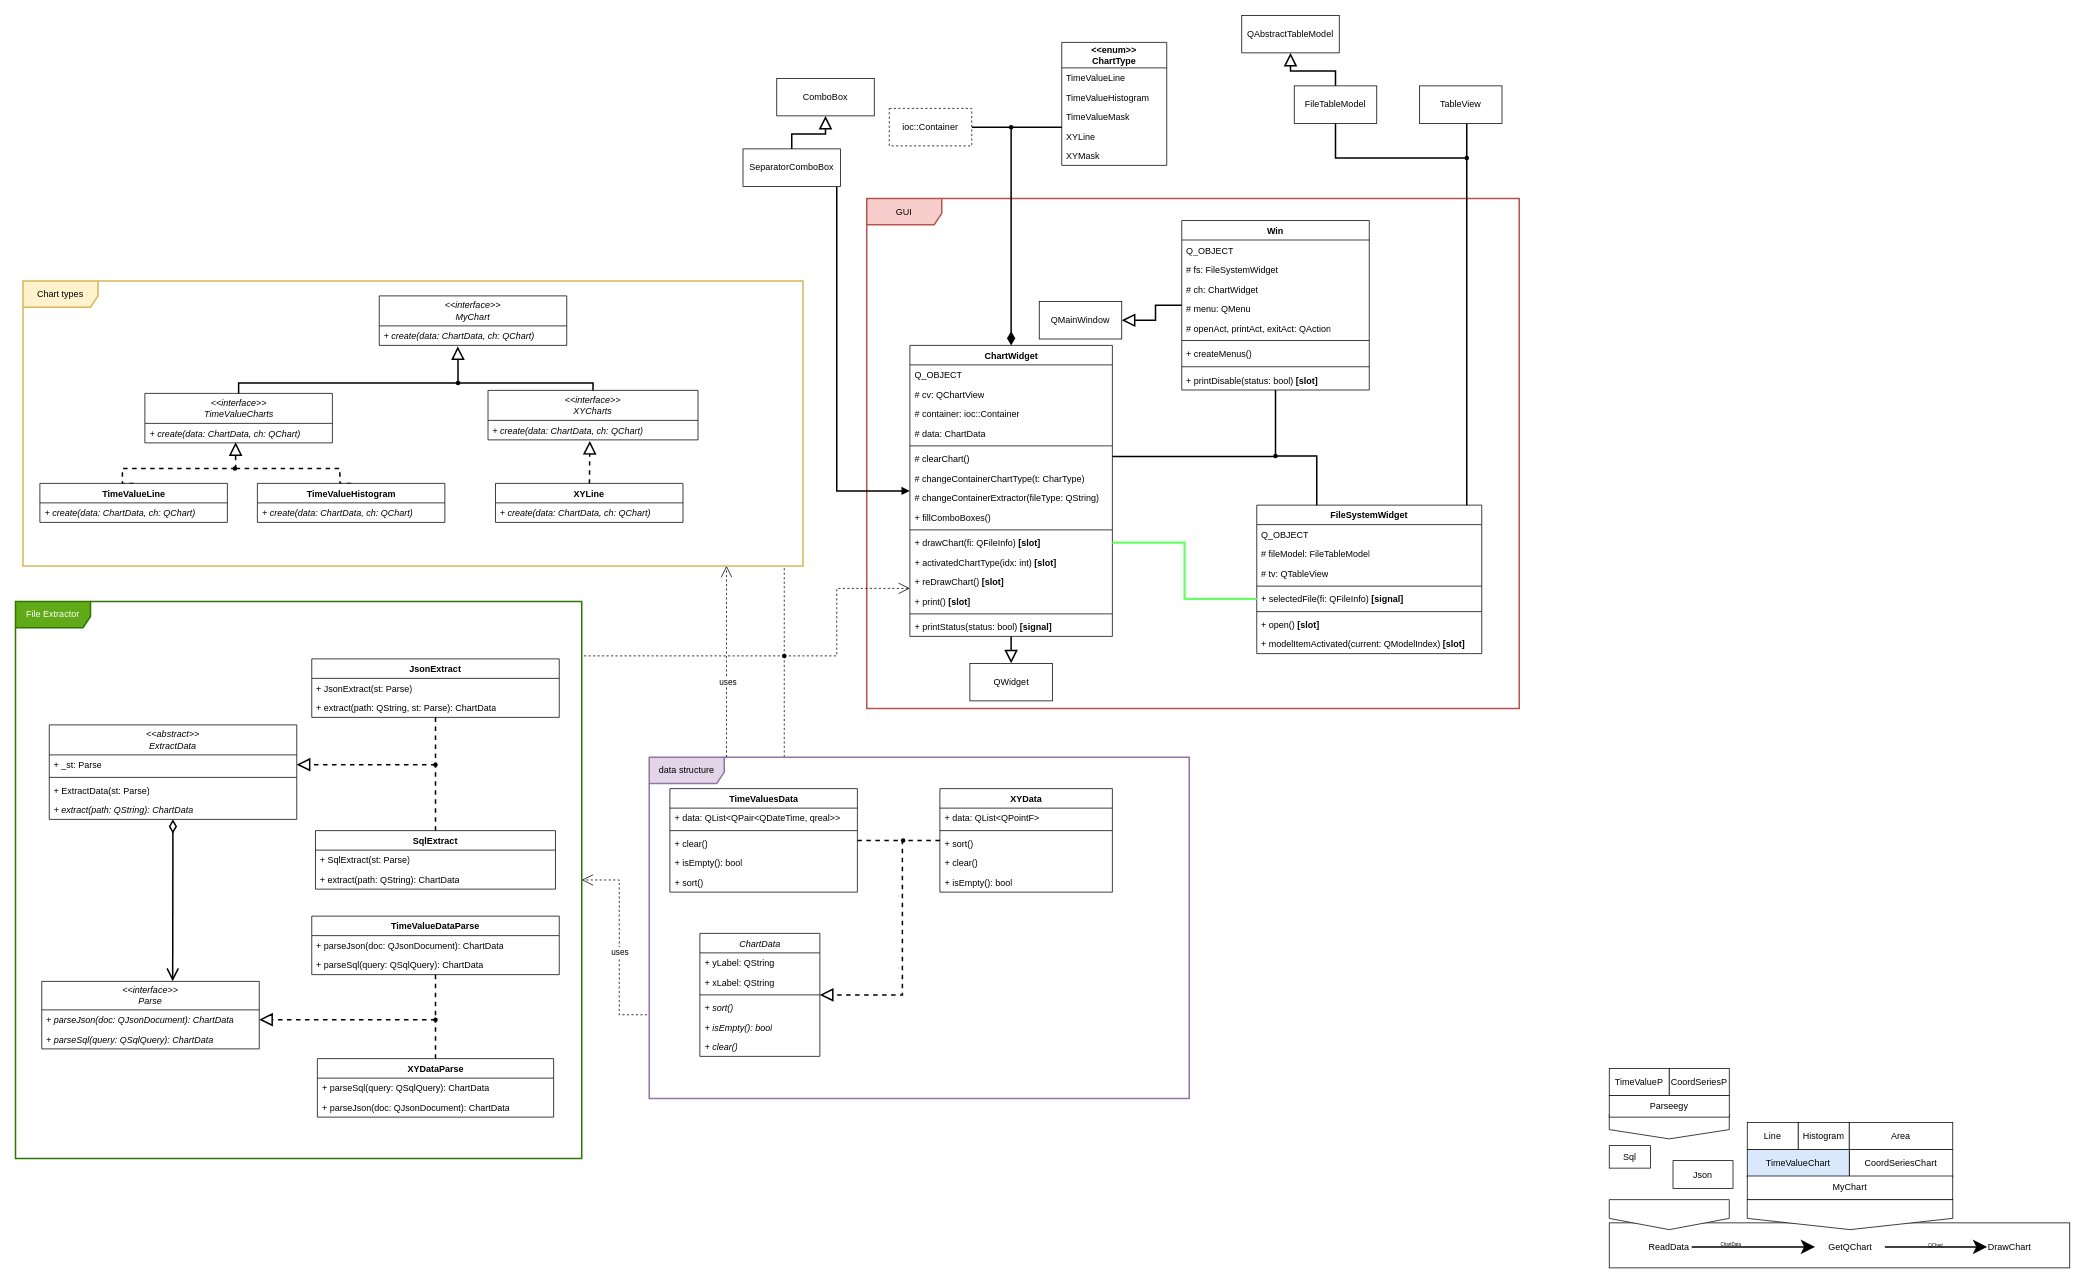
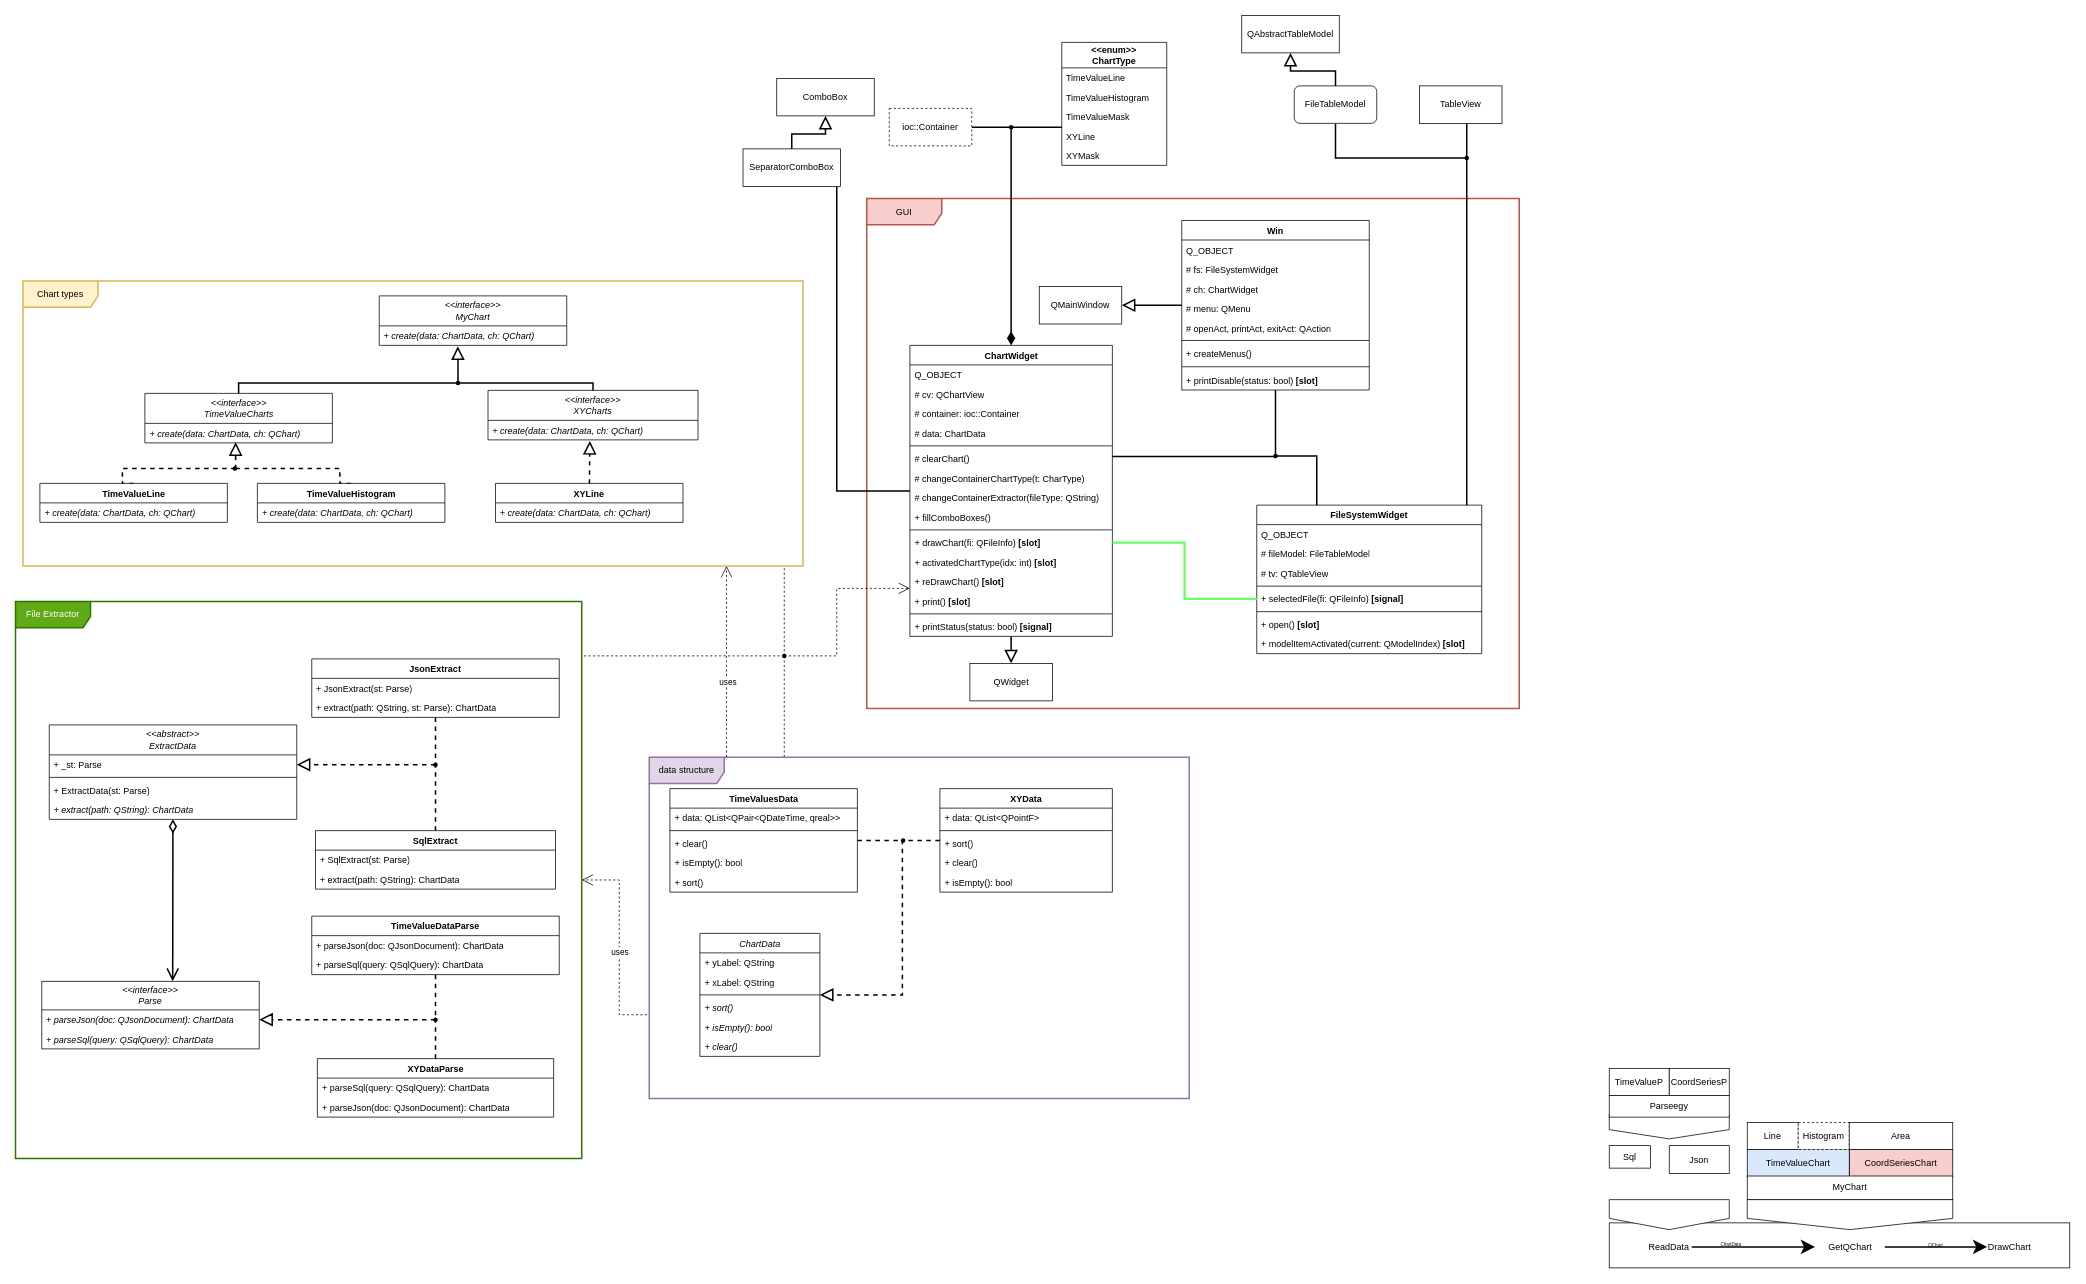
node "FileTableModel": shape rectangle -> rounded rectangle
node "QMainWindow": moved (1080, 320) -> (1080, 305)
edge "SeparatorComboBox" -> "ChartWidget": arrowhead block -> none
node "Histogram": style solid -> dashed
node "CoordSeriesChart": fillcolor #ffffff -> #f8cecc
node "Json": moved (1703, 1175) -> (1699, 1160)
